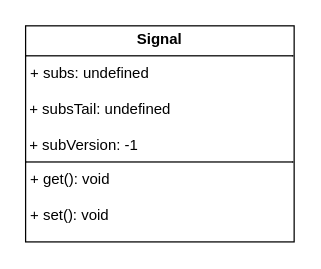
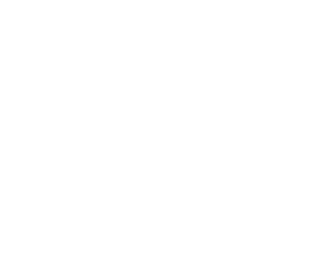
node "Signal + subs: undefined + subsTail: undefined + subVersion: -1 + get(): void + set(): void": removed
